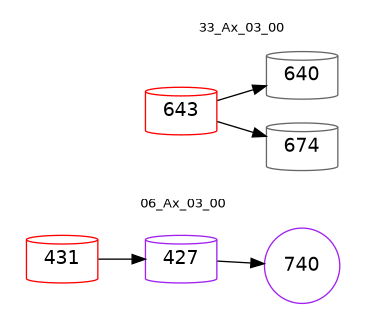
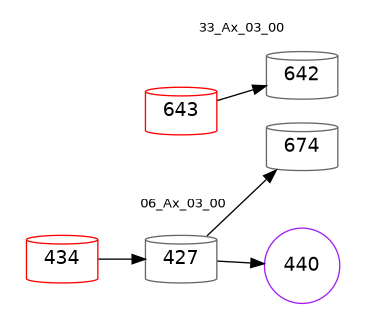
node "640": label "640" -> "642"
edge "643" -> "674": now "427" -> "674"
node "431": label "431" -> "434"
node "427": color purple -> gray40
node "740": label "740" -> "440"
